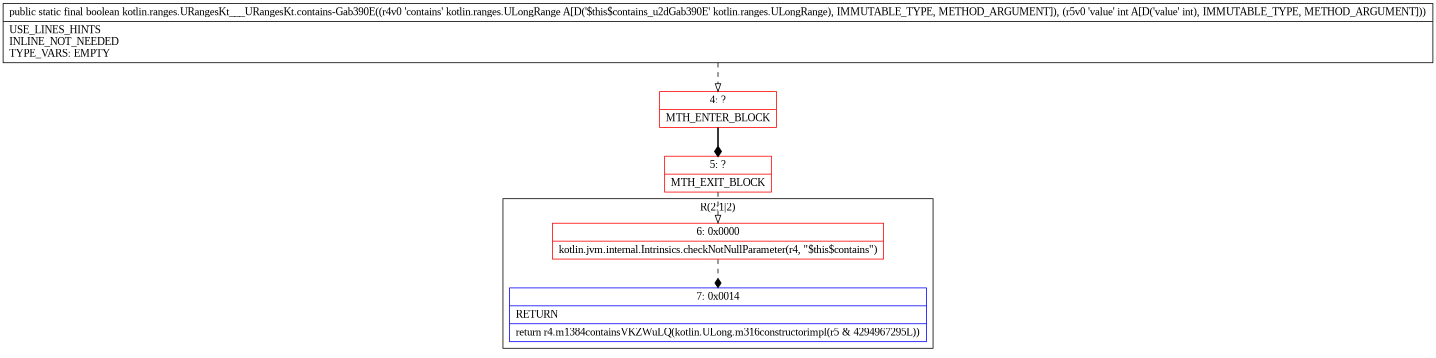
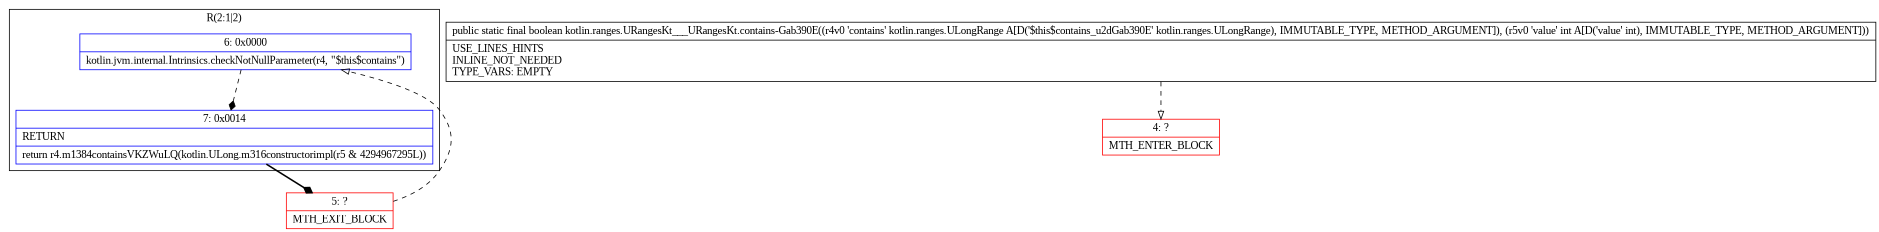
edge "4: ?" -> "5: ?": now "7: 0x0014" -> "5: ?"
node "6: 0x0000": color red -> blue
